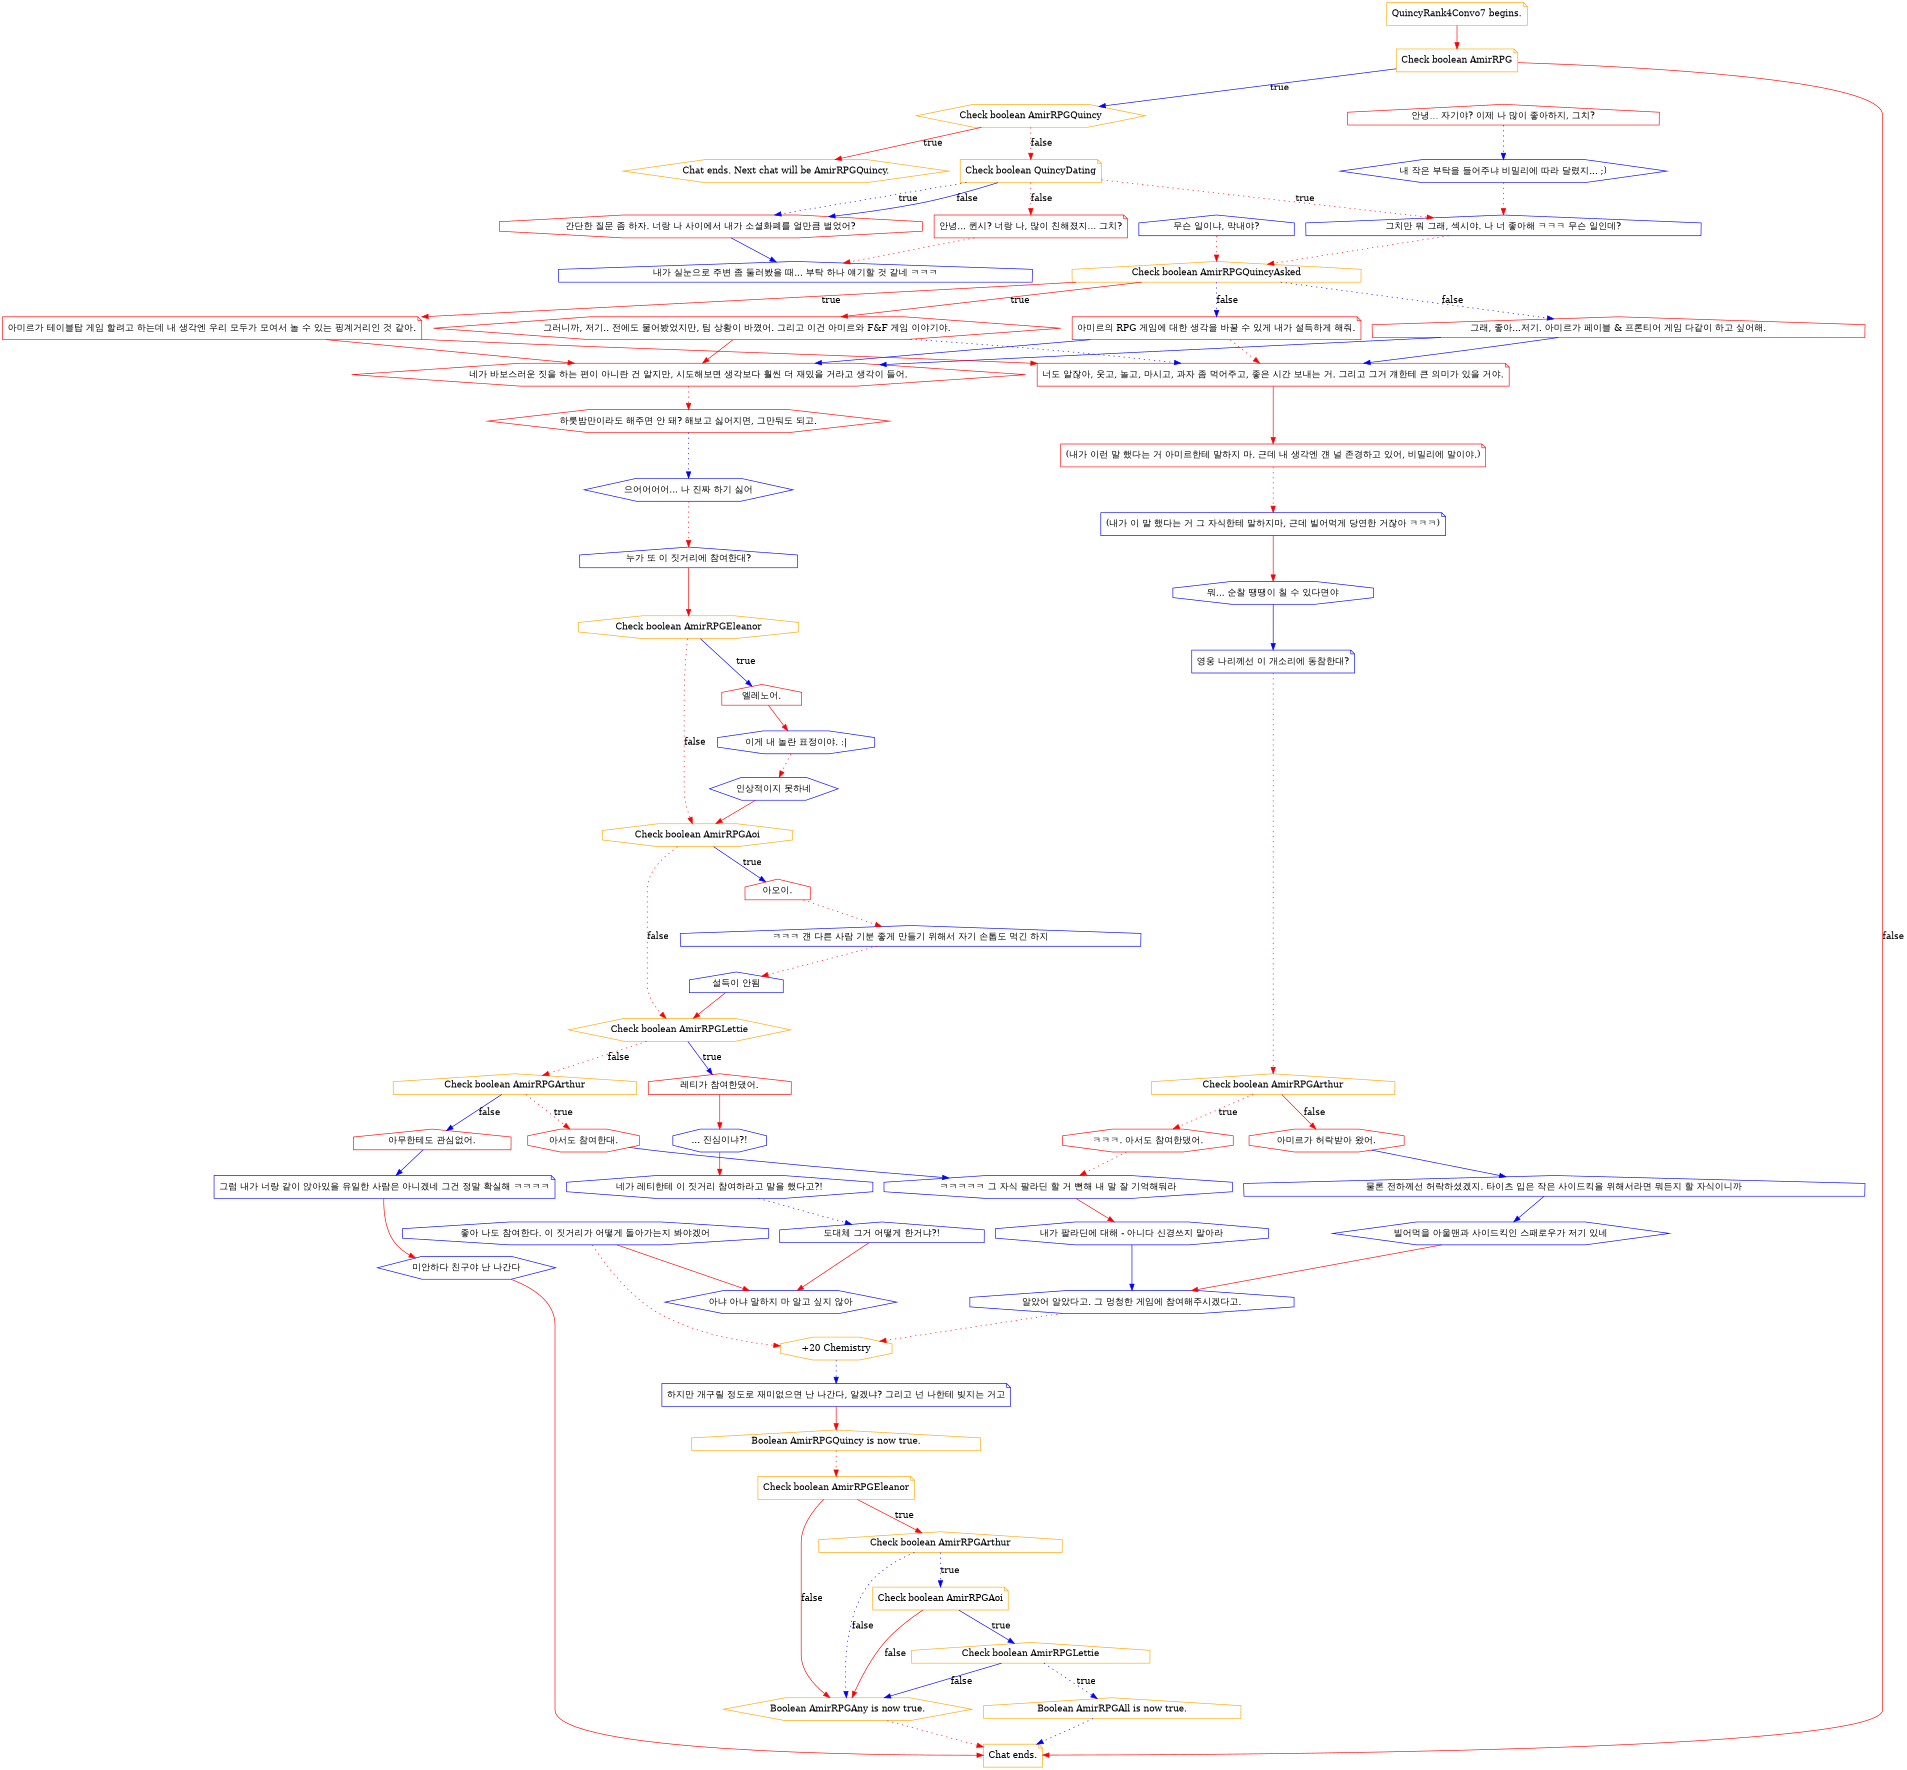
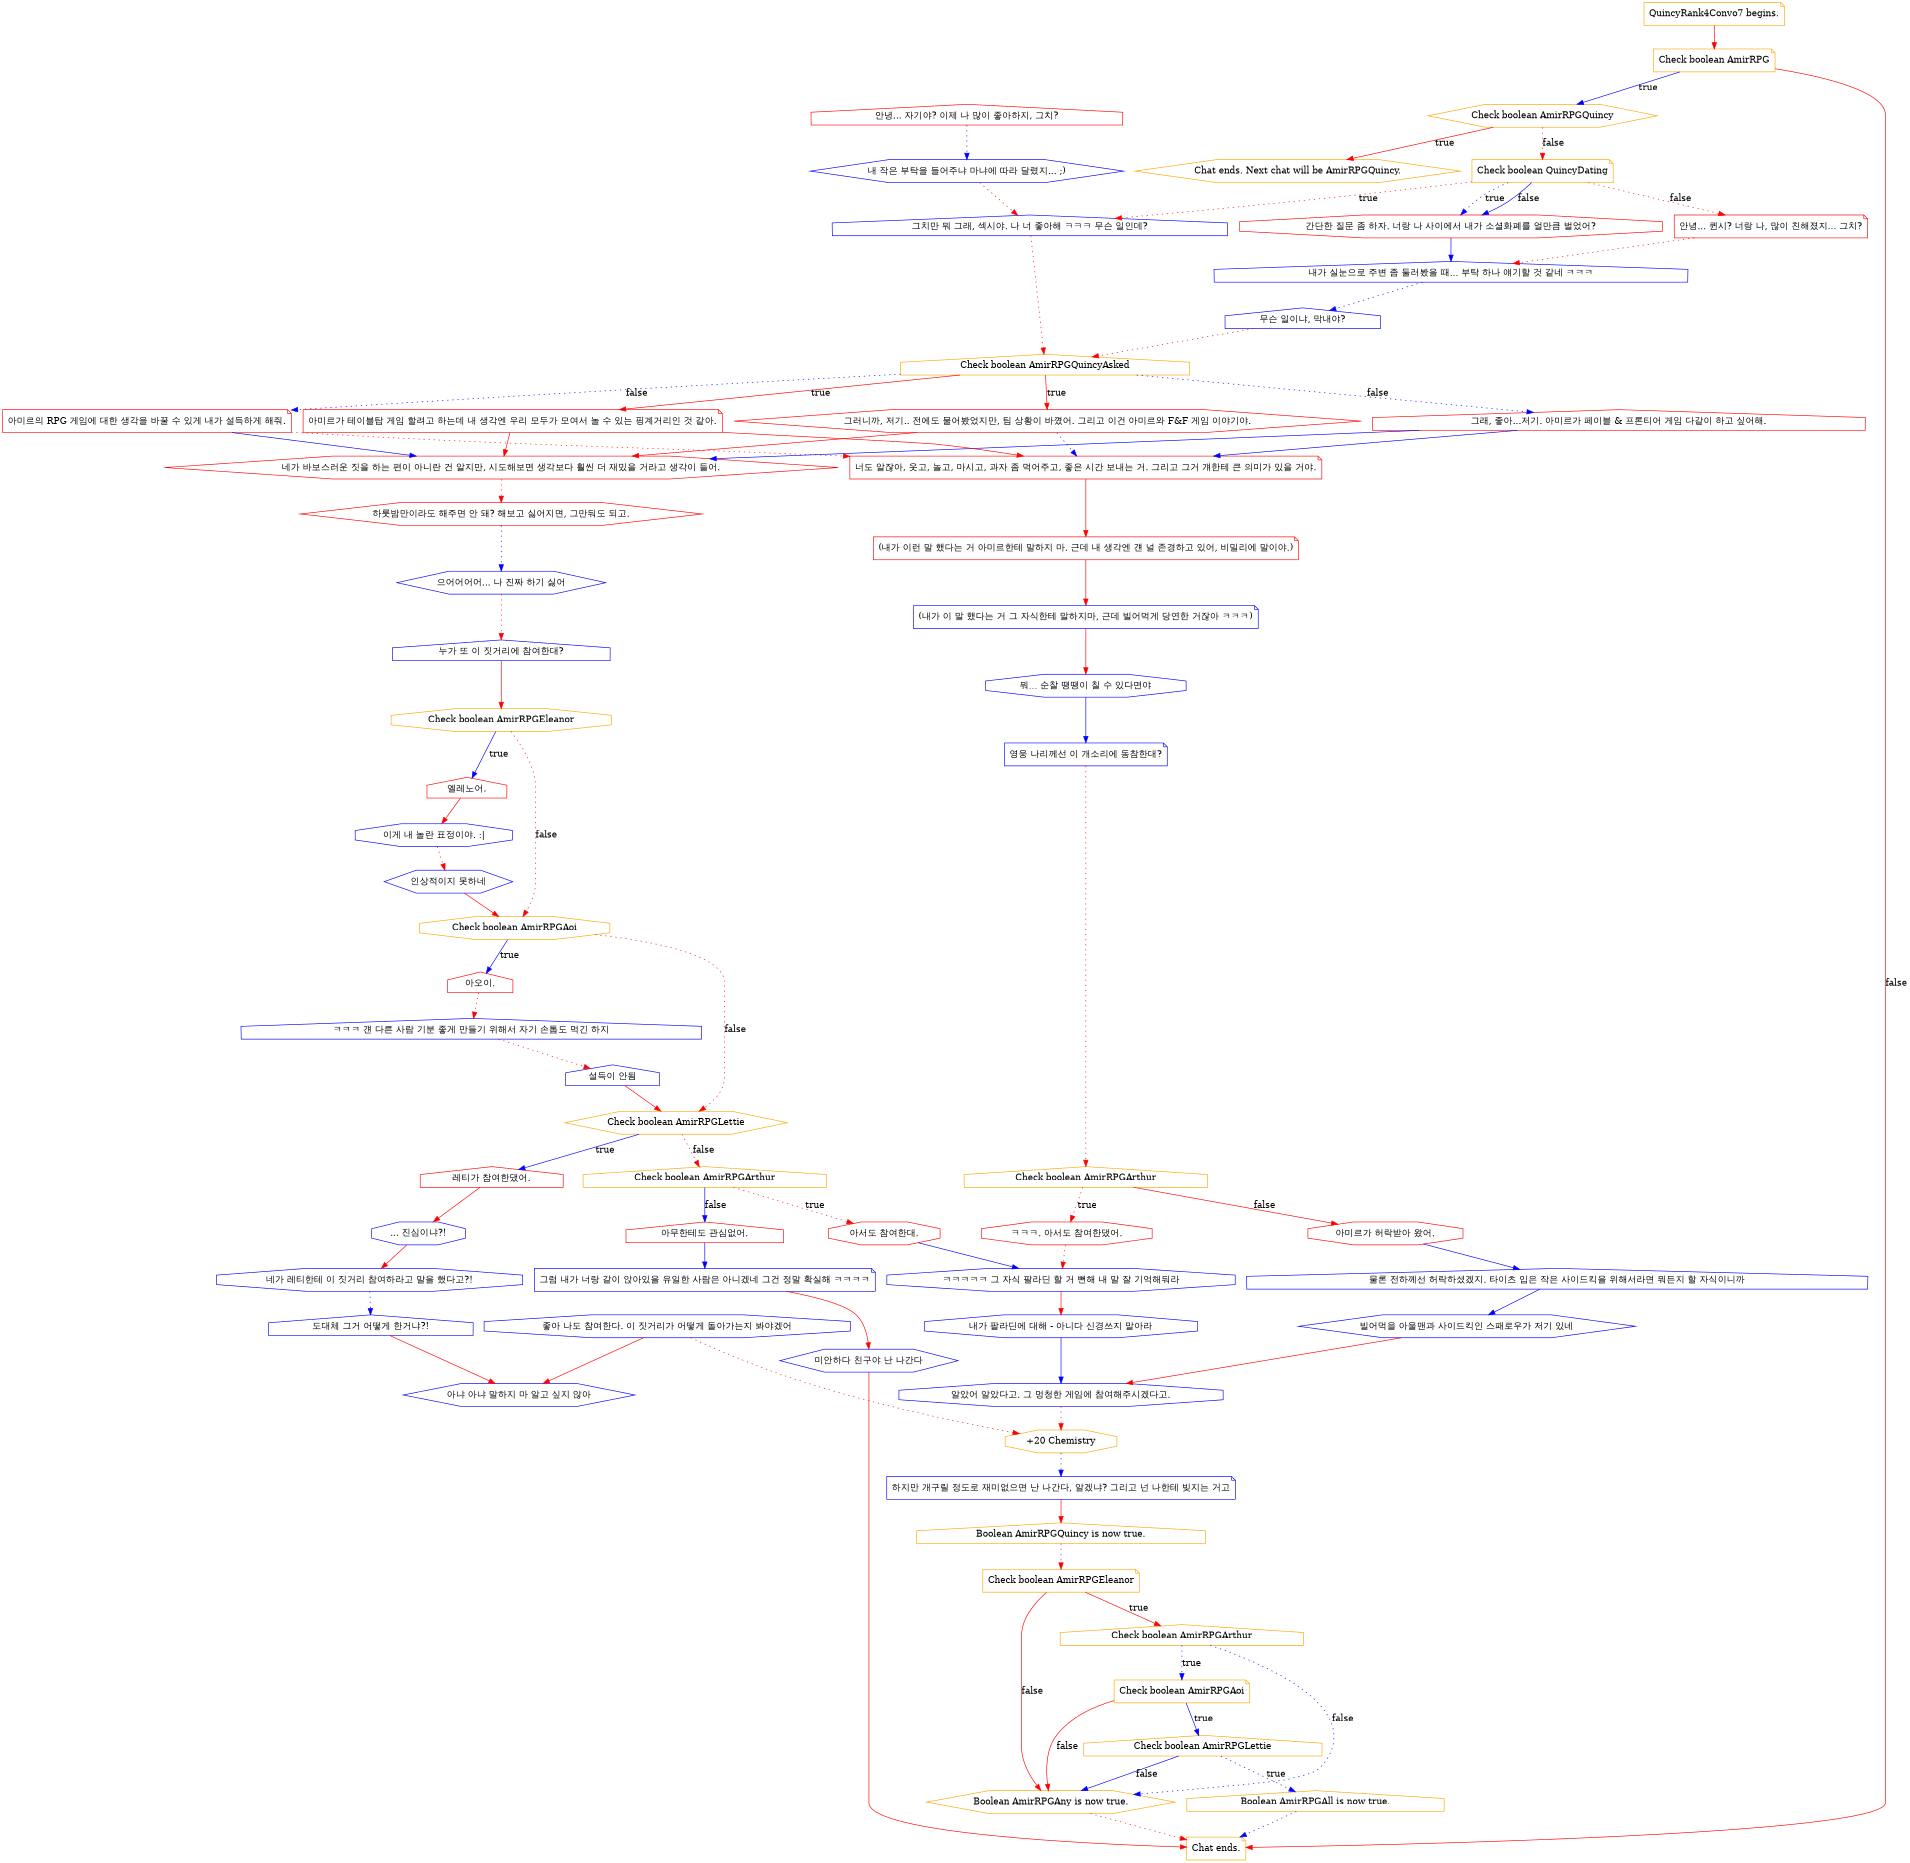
node "내 작은 부탁을 들어주냐 비밀리에 따라 달렸지... ;)": label "내 작은 부탁을 들어주냐 비밀리에 따라 달렸지... ;)" -> "내 작은 부탁을 들어주냐 마냐에 따라 달렸지... ;)"
edge "내가 실눈으로 주변 좀 둘러봤을 때... 부탁 하나 얘기할 것 같네 ㅋㅋㅋ" -> "무슨 일이냐, 막내야?": added
edge "(내가 이런 말 했다는 거 아미르한테 말하지 마. 근데 내 생각엔 걘 널 존경하고 있어, 비밀리에 말이야.)" -> "(내가 이 말 했다는 거 그 자식한테 말하지마, 근데 빌어먹게 당연한 거잖아 ㅋㅋㅋ)": style dotted -> solid
